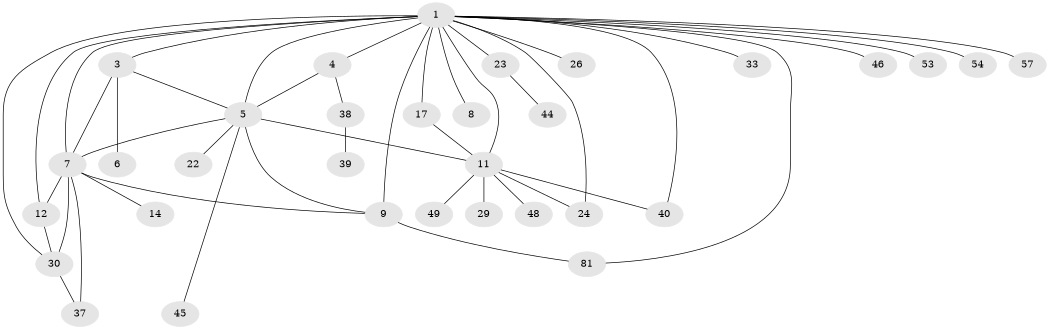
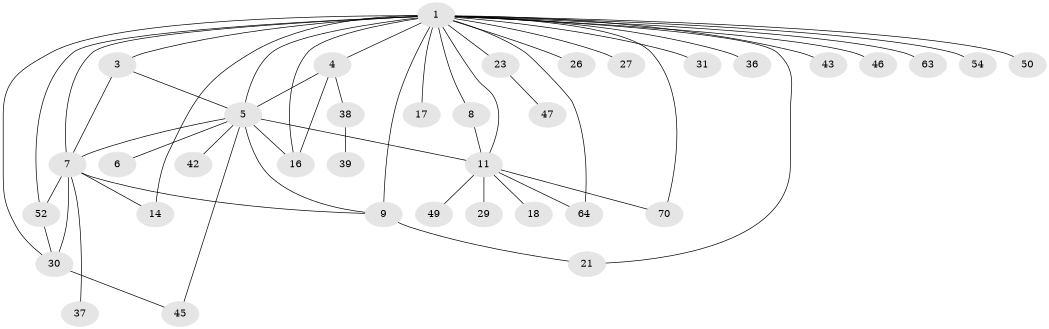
edge "1" -- "14": added
node "27": added
node "31": added
node "33": label "33" -> "36"
node "43": added
node "53": label "53" -> "63"
node "57": label "57" -> "50"
edge "3" -- "6": now "5" -- "6"
node "44": label "44" -> "47"
edge "17" -- "11": now "8" -- "11"
node "22": label "22" -> "42"
node "16": added
node "12": label "12" -> "52"
node "48": label "48" -> "18"
node "24": label "24" -> "64"
node "40": label "40" -> "70"
node "81": label "81" -> "21"
edge "30" -- "37": now "30" -- "45"
